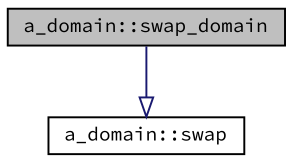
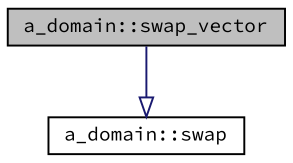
node "a_domain::swap_domain": label "a_domain::swap_domain" -> "a_domain::swap_vector"
